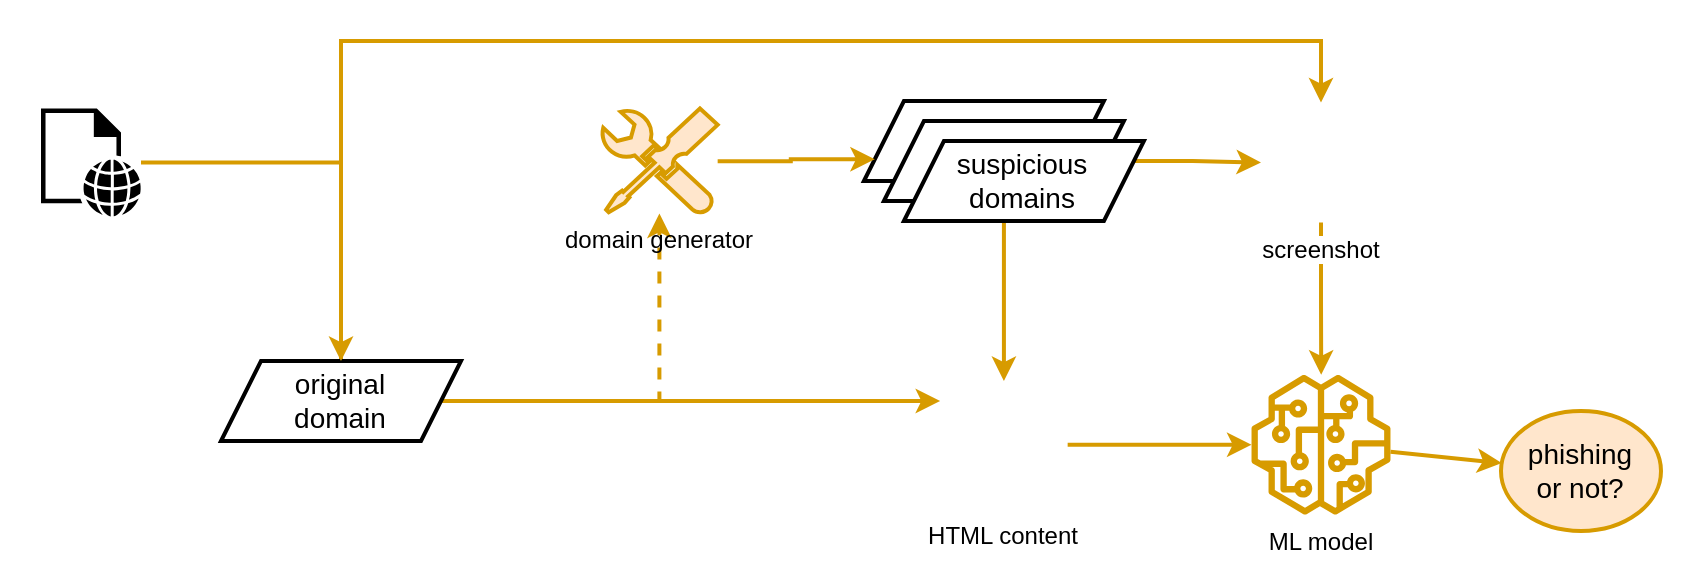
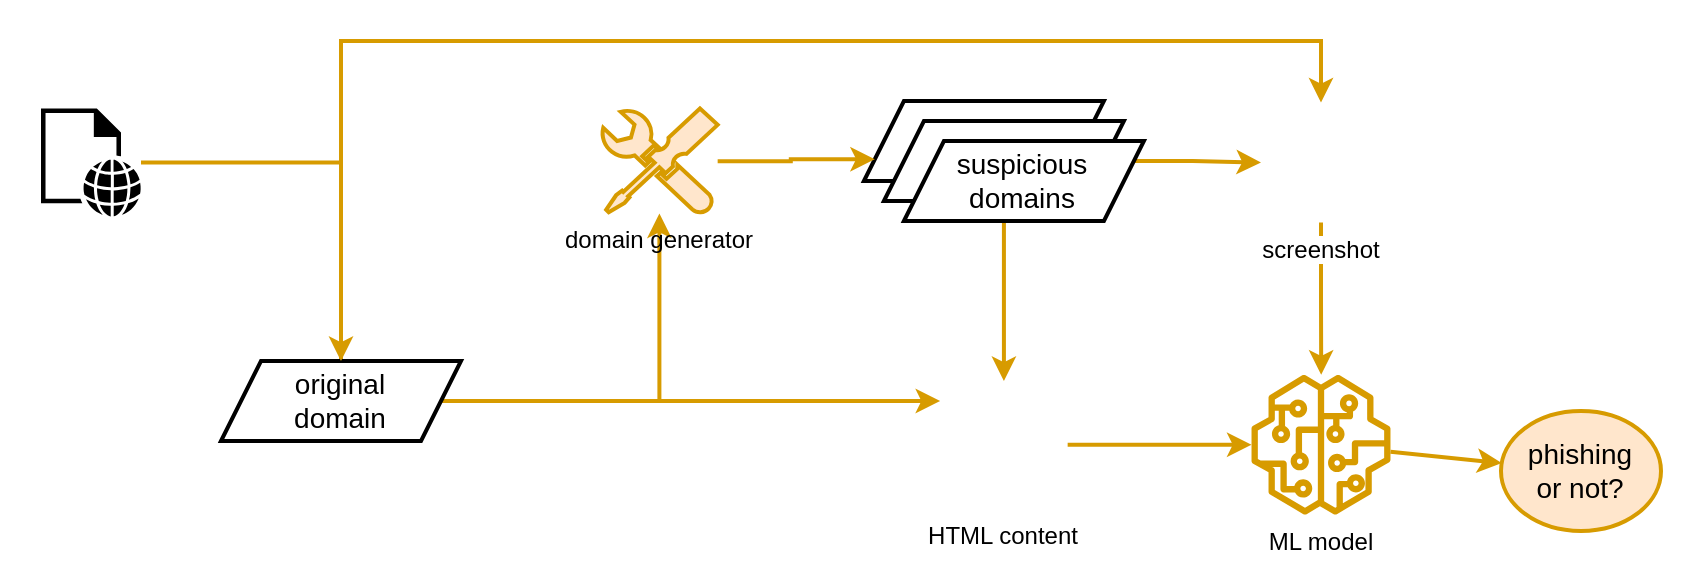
edge "original domain" -> "domain generator": style dashed -> solid
